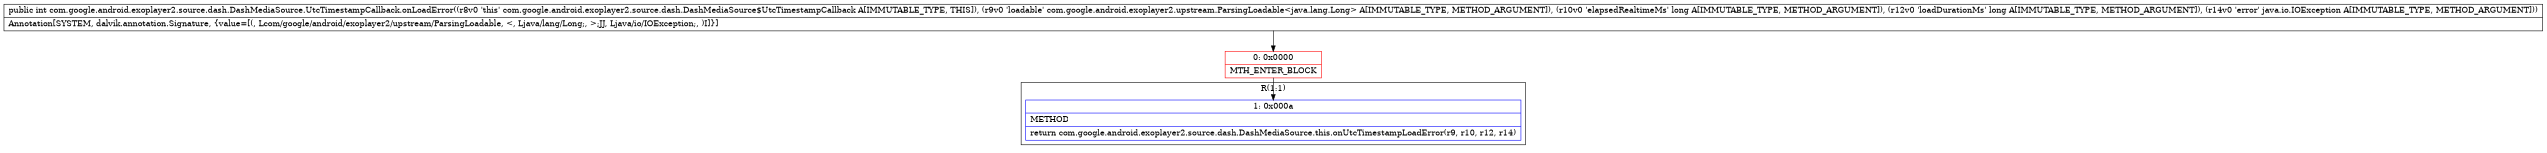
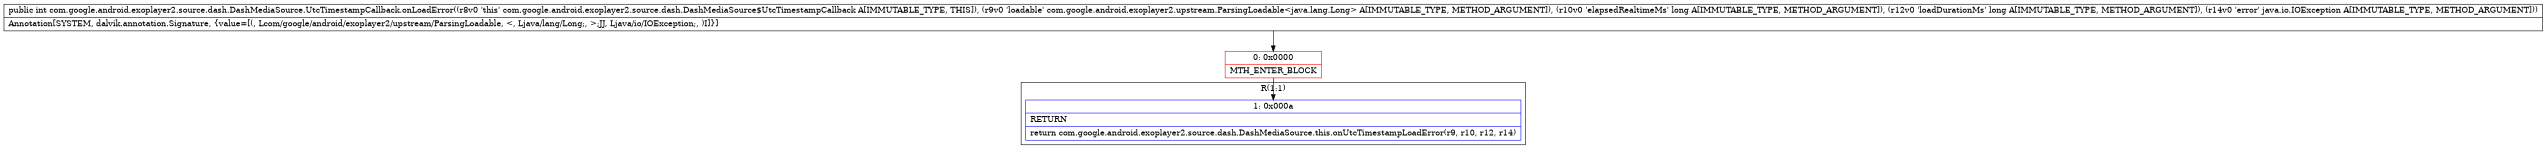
node "1: 0x000a": text "METHOD" -> "RETURN"
